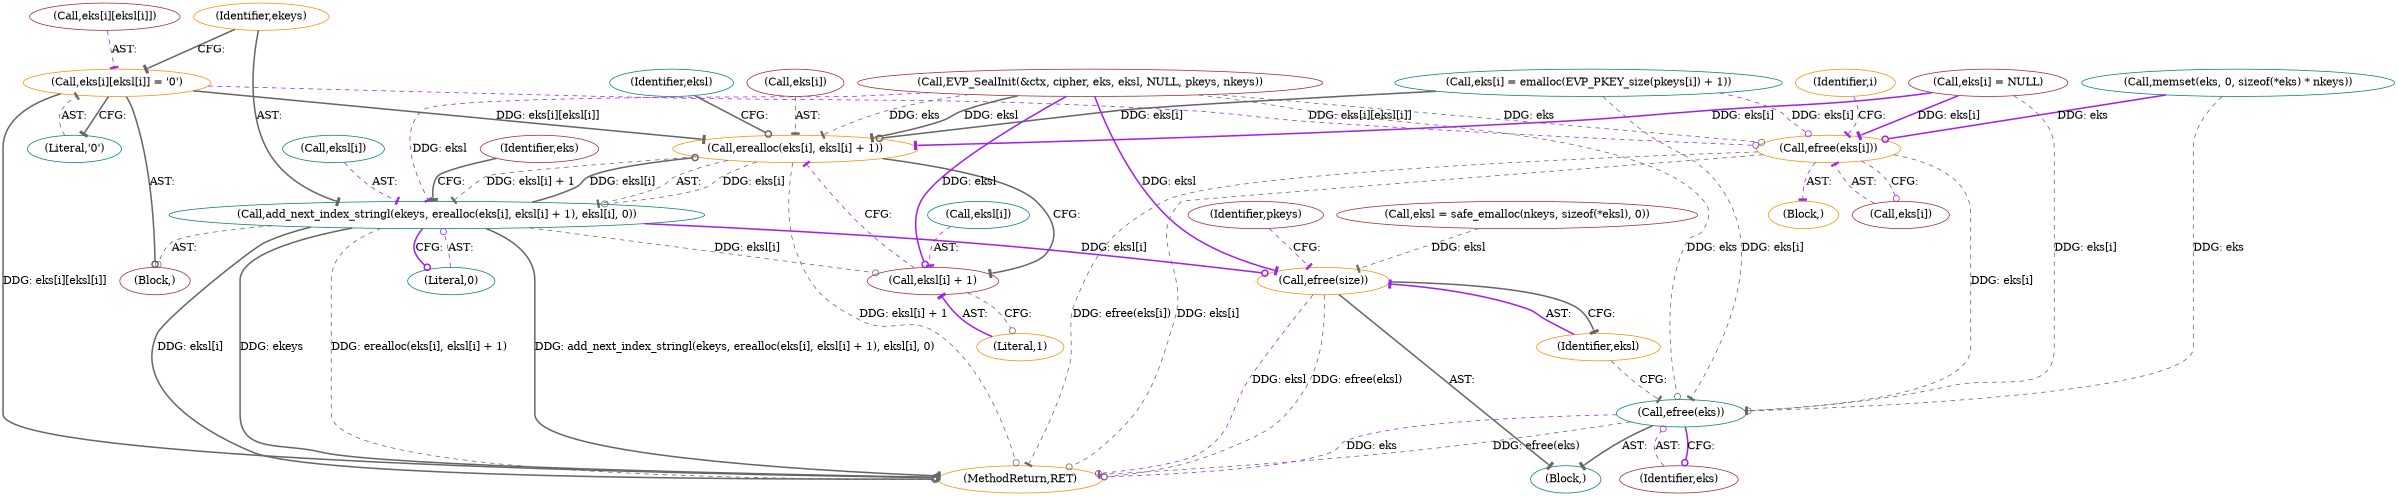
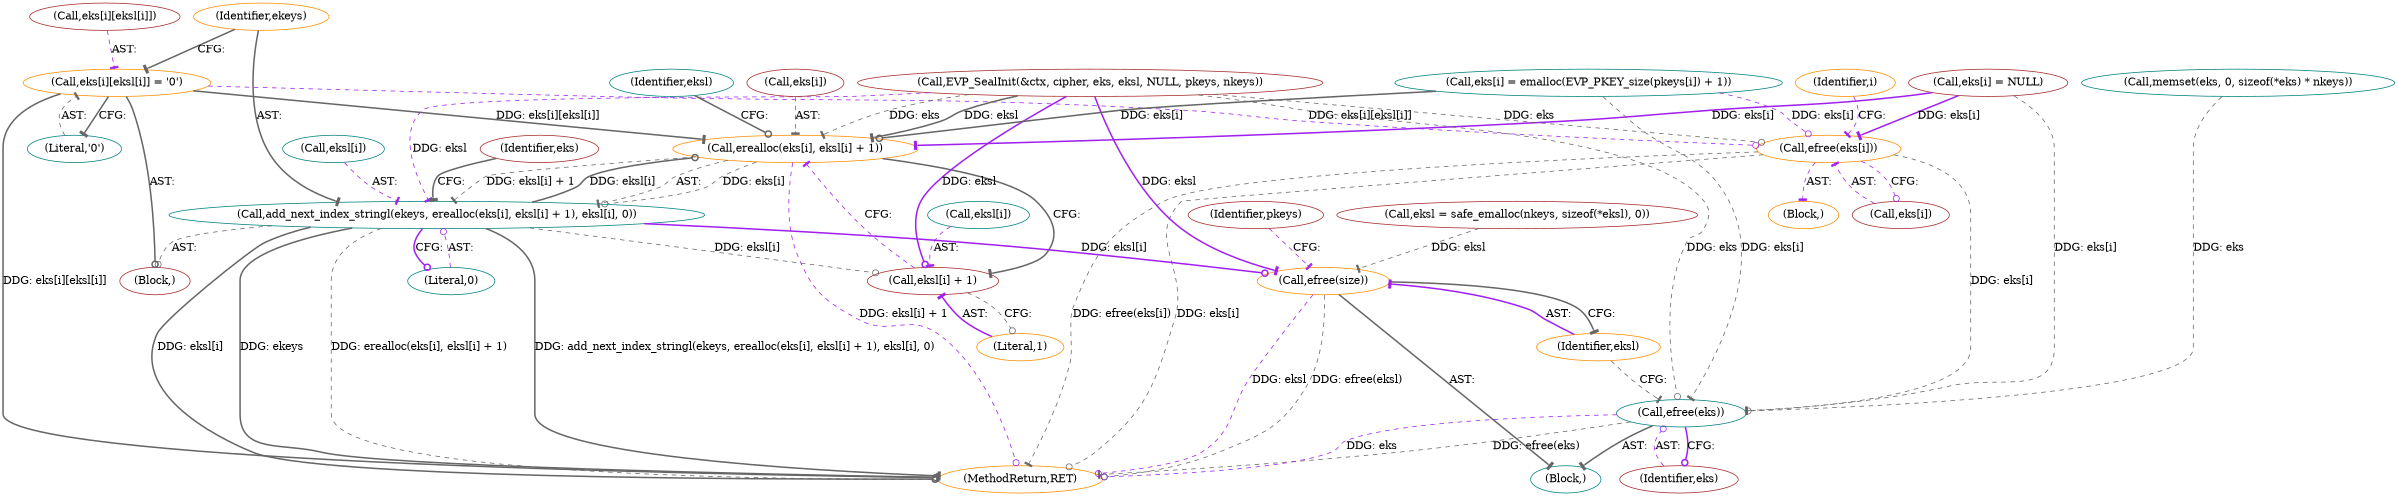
edge "(Call,memset(eks, 0, sizeof(*eks) * nkeys))" -> "(Call,efree(eks[i]))": removed, label "DDG: eks"
edge "(Call,erealloc(eks[i], eksl[i] + 1))" -> "(MethodReturn,RET)": color gray40 -> purple
